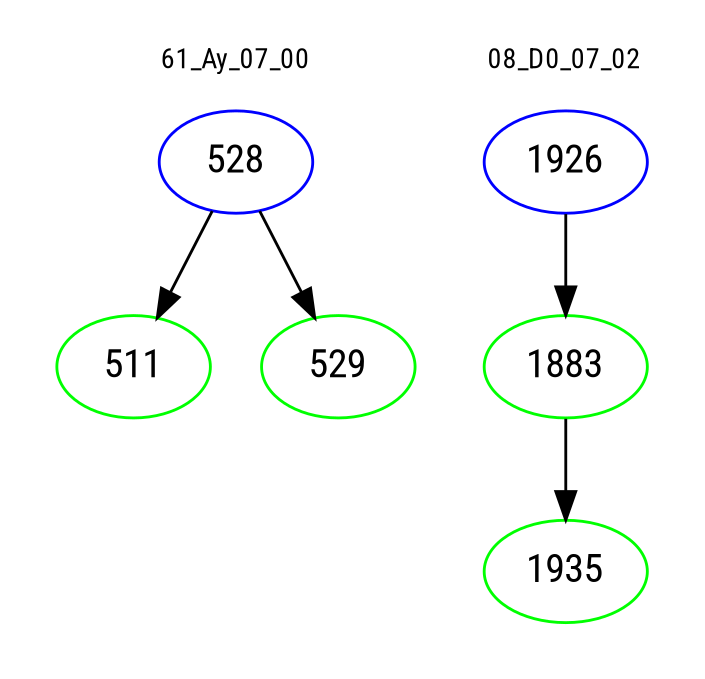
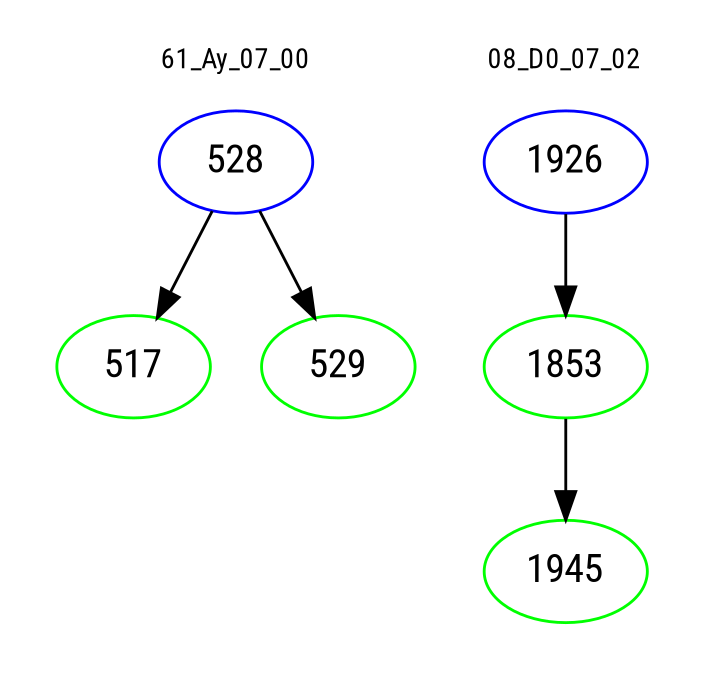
node "511": label "511" -> "517"
node "1883": label "1883" -> "1853"
node "1935": label "1935" -> "1945"
